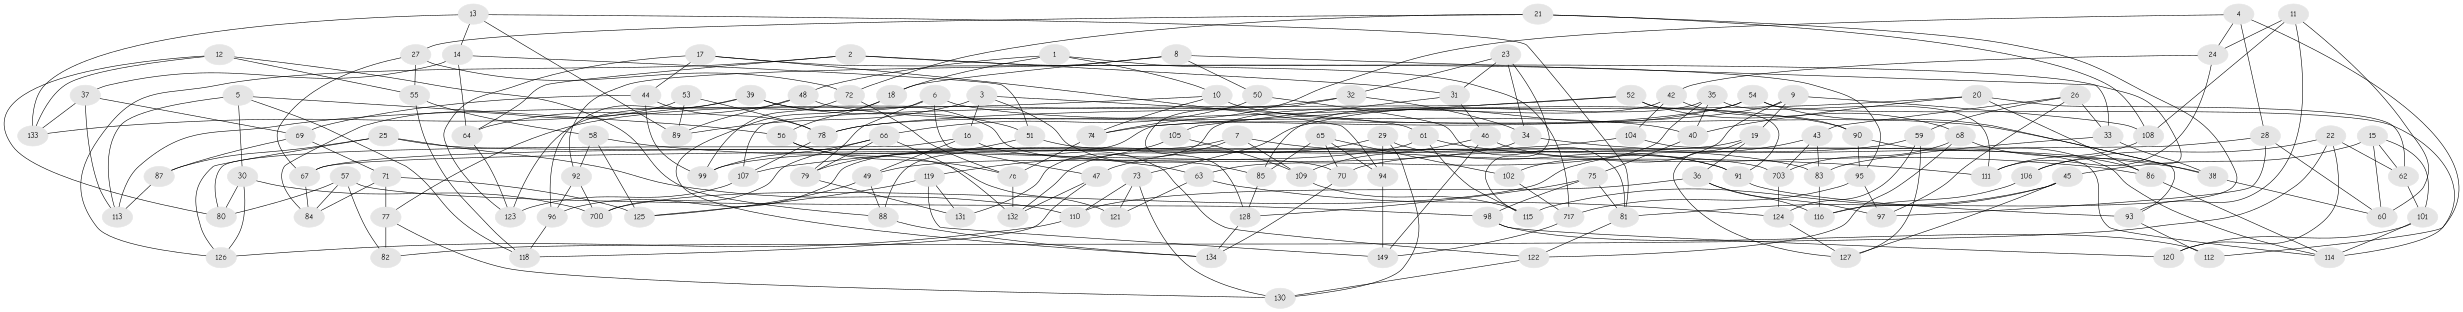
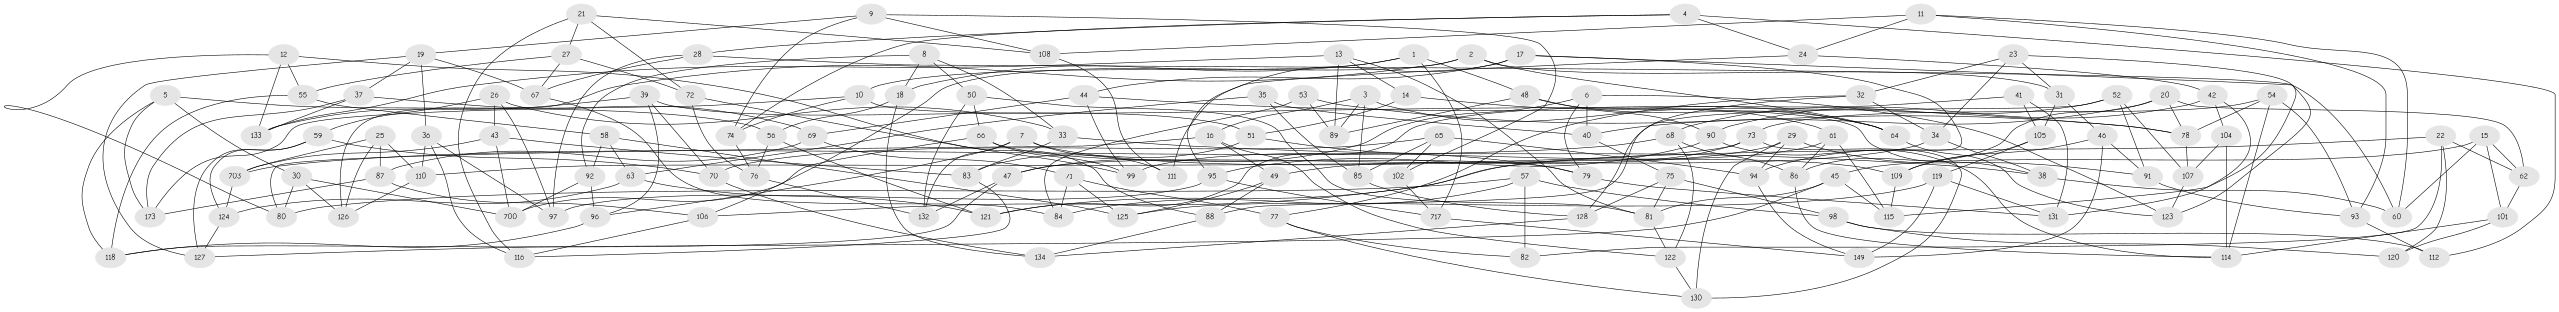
edge "14" -- "37": now "19" -- "37"
node "41": added
edge "35" -- "111": removed
edge "66" -- "132": now "50" -- "132"
edge "87" -- "106": added
node "113": label "113" -> "173"
